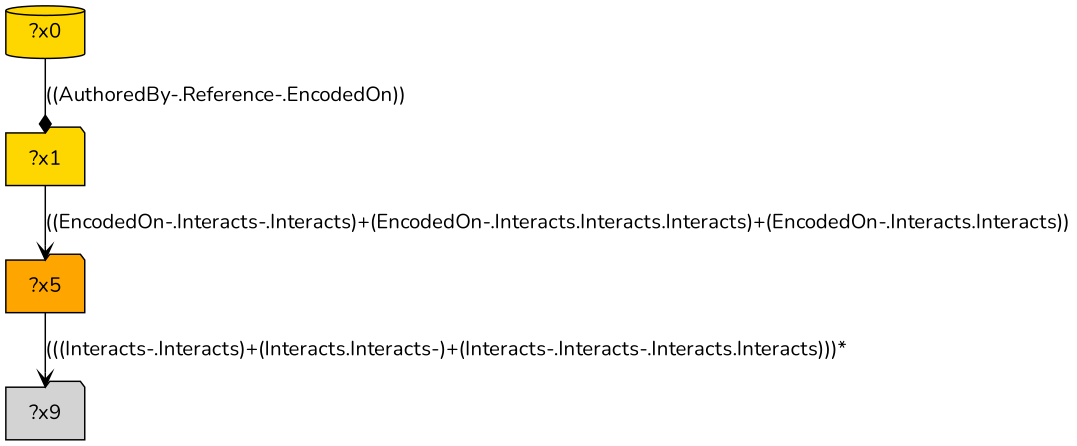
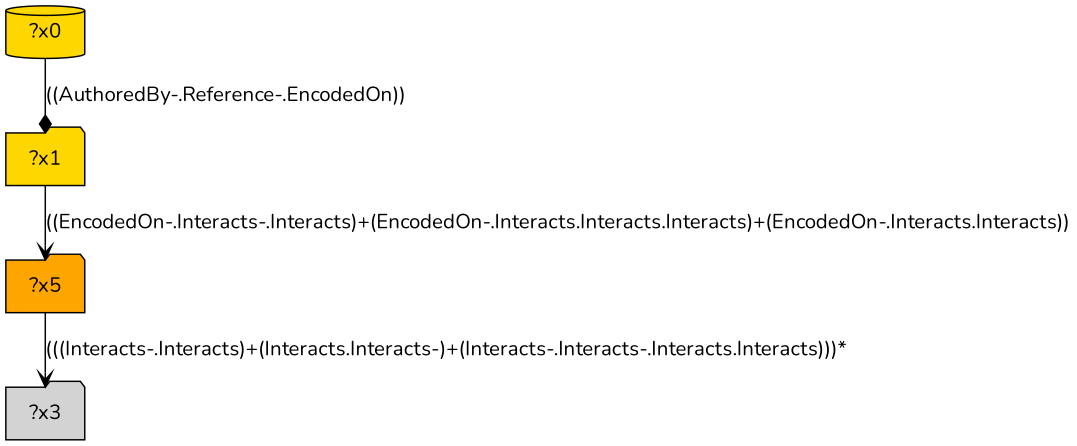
node "?x9": label "?x9" -> "?x3"
